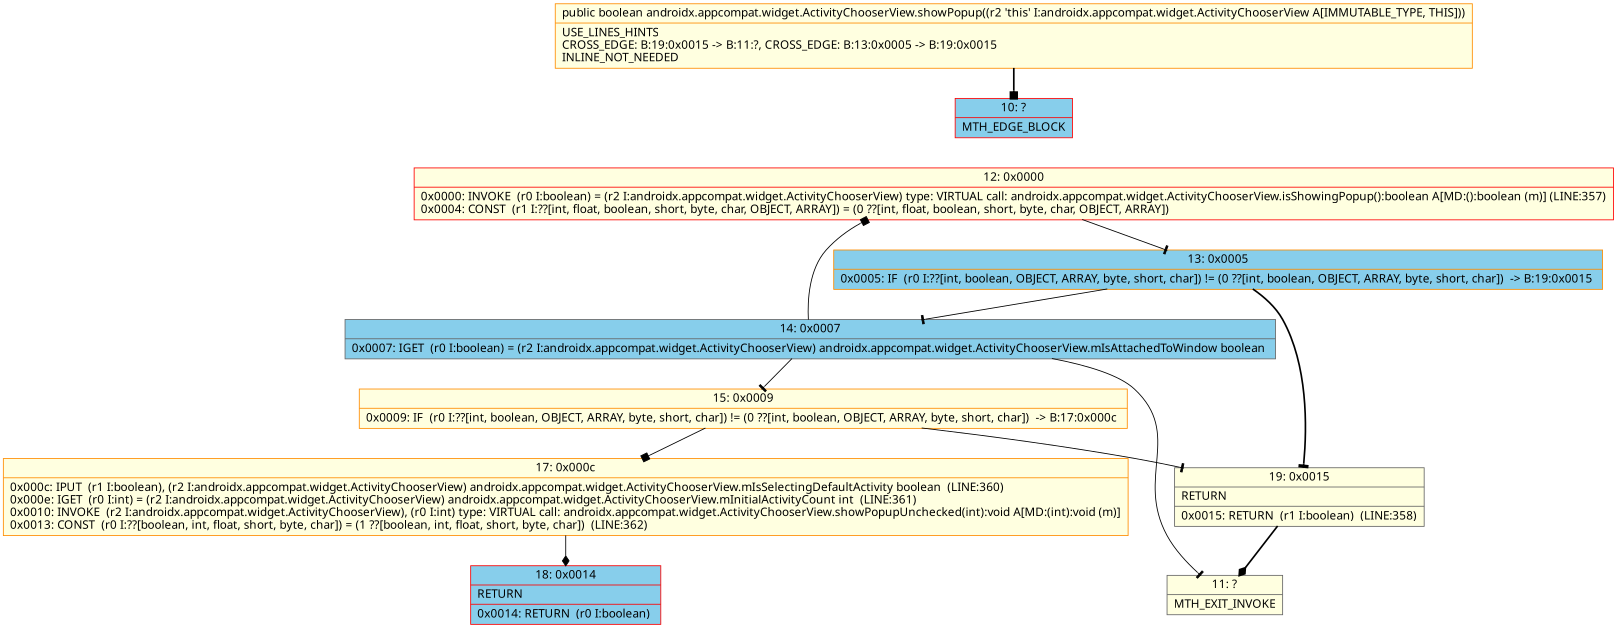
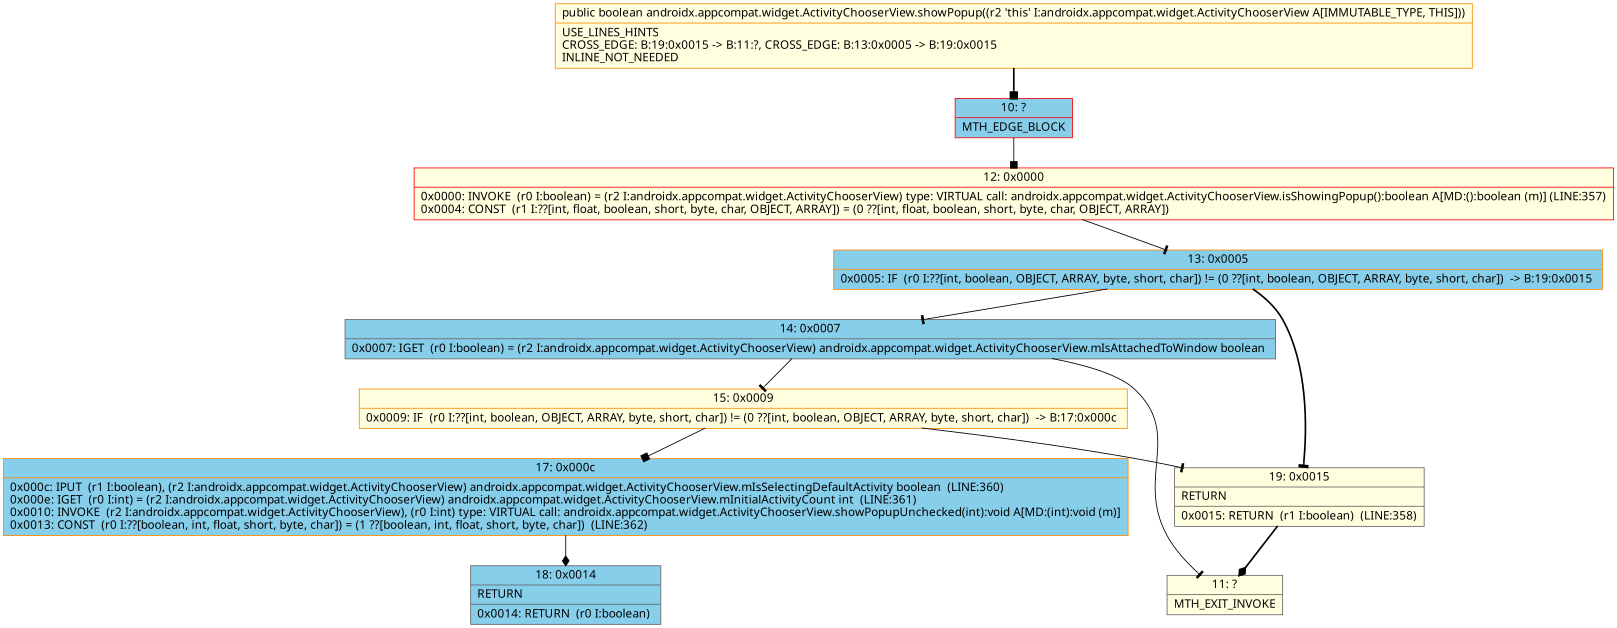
edge "14: 0x0007" -> "12: 0x0000": now "10: ?" -> "12: 0x0000"
node "17: 0x000c": fillcolor lightyellow -> skyblue
node "18: 0x0014": color red -> gray40
